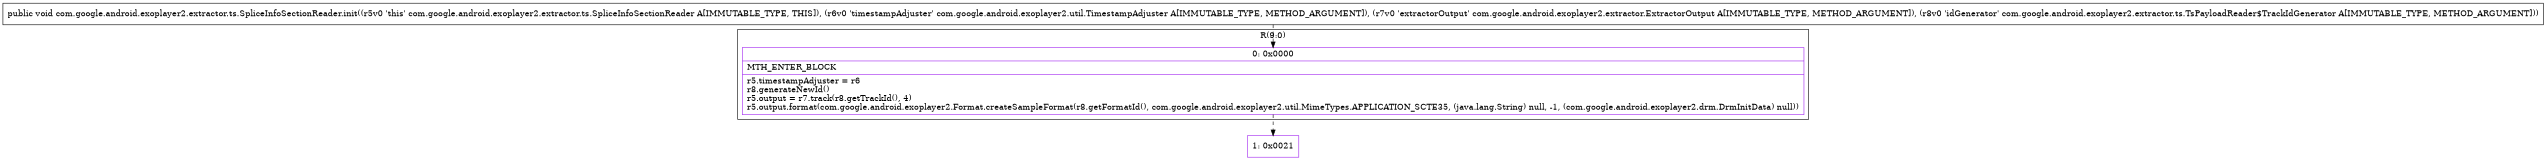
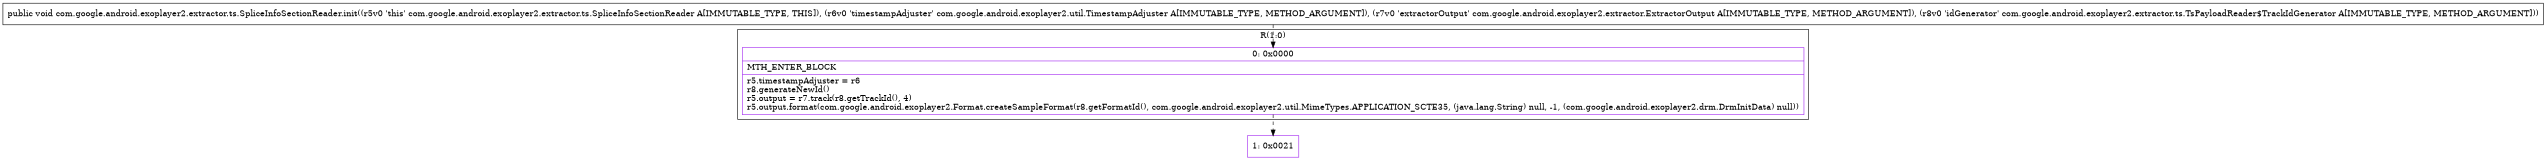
cluster "R(9:0)": label "R(9:0)" -> "R(1:0)"
